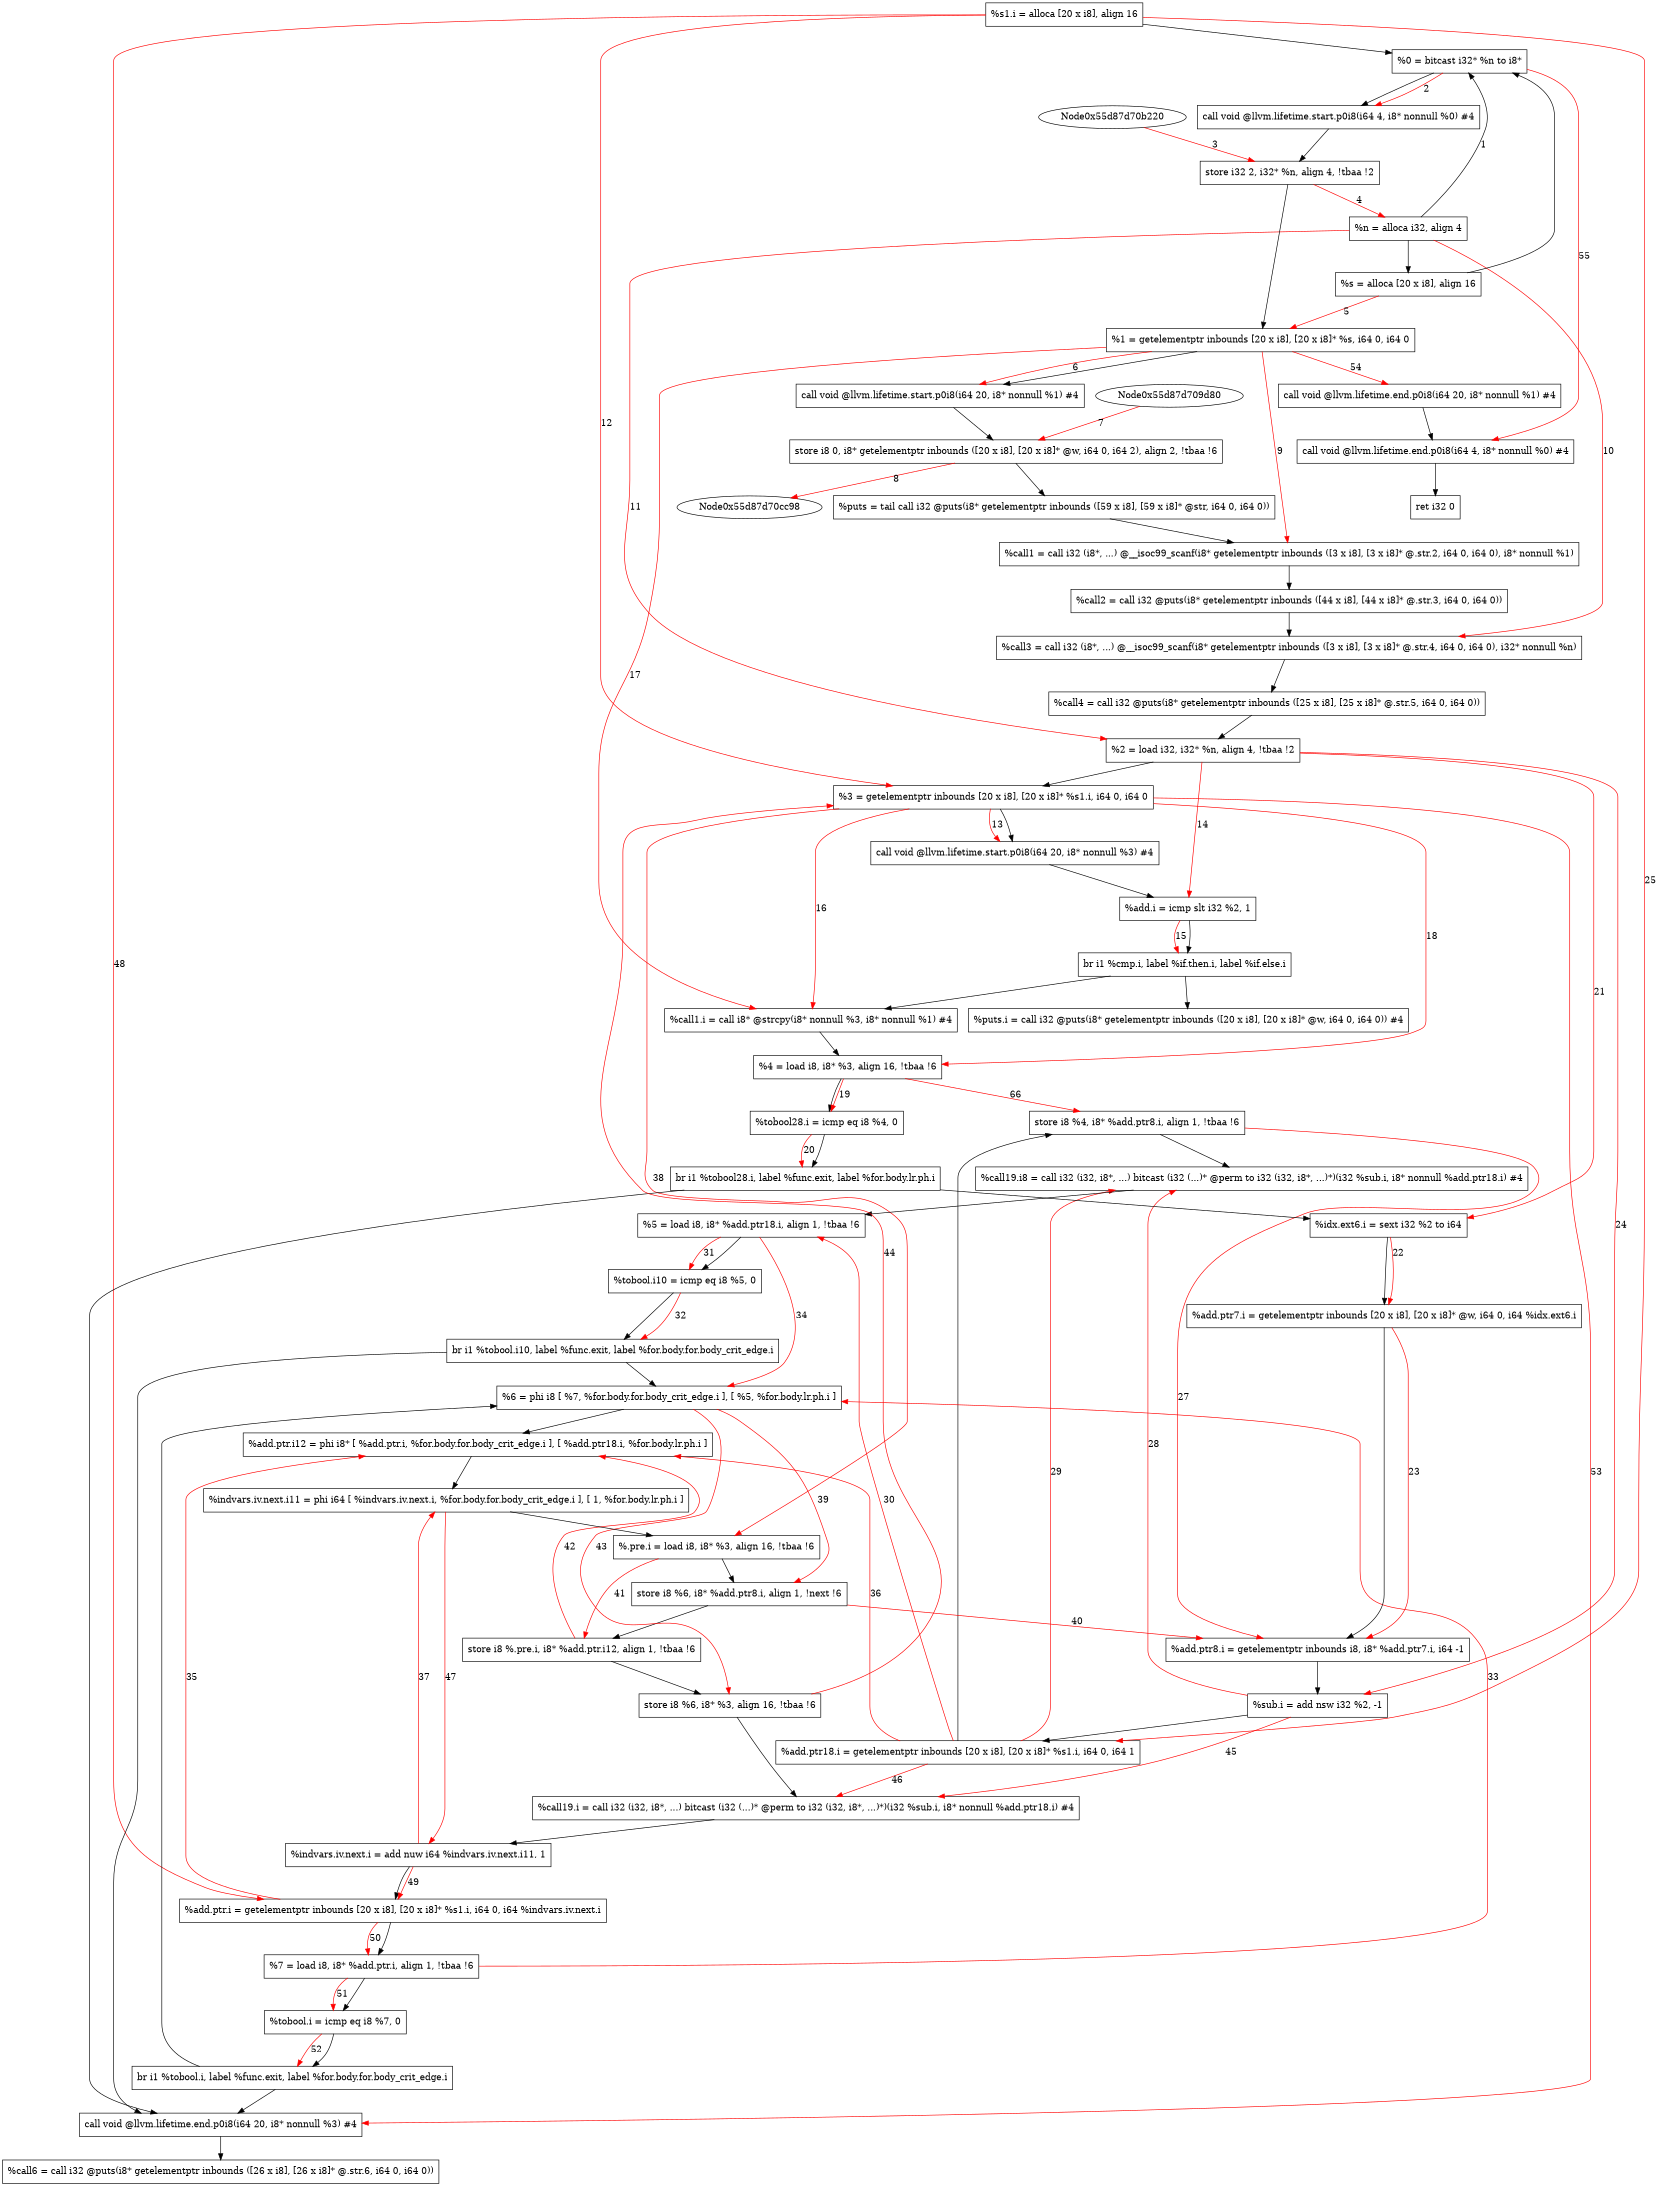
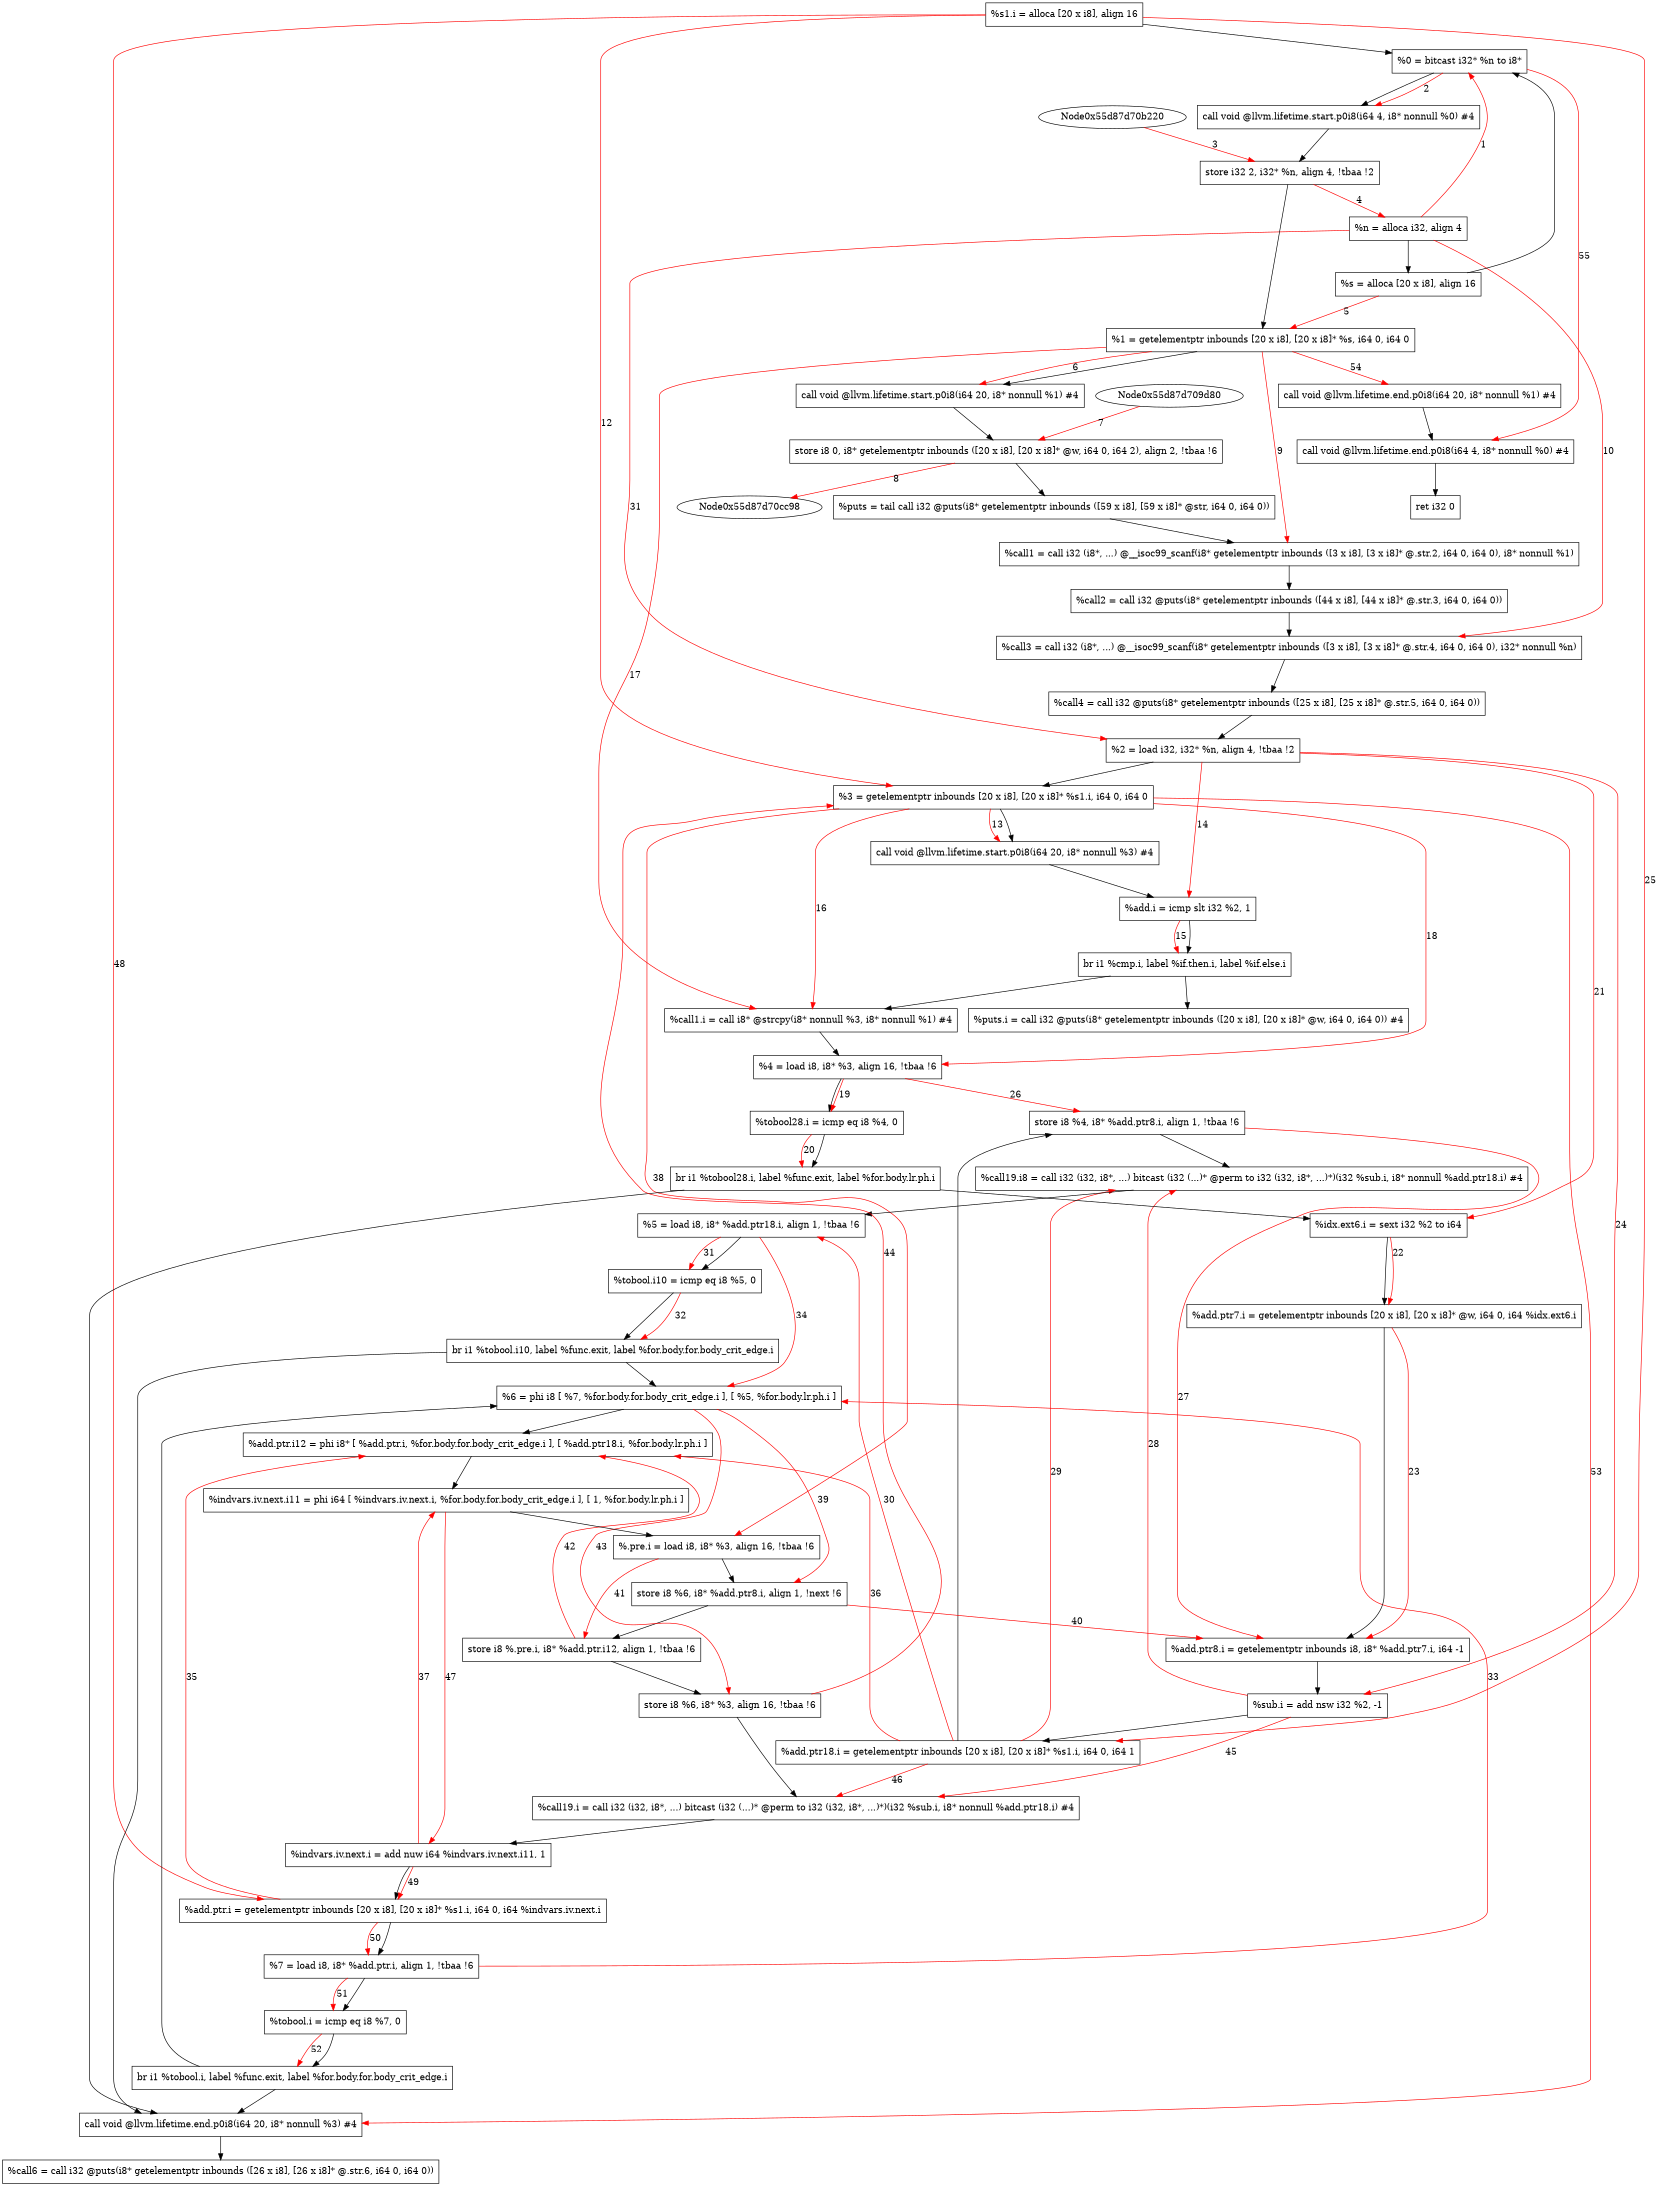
edge "%n = alloca i32, align 4" -> "%0 = bitcast i32* %n to i8*": color black -> red
edge "%n = alloca i32, align 4" -> "%2 = load i32, i32* %n, align 4, !tbaa !2": label "11" -> "31"
edge "%4 = load i8, i8* %3, align 16, !tbaa !6" -> "store i8 %4, i8* %add.ptr8.i, align 1, !tbaa !6": label "66" -> "26"
